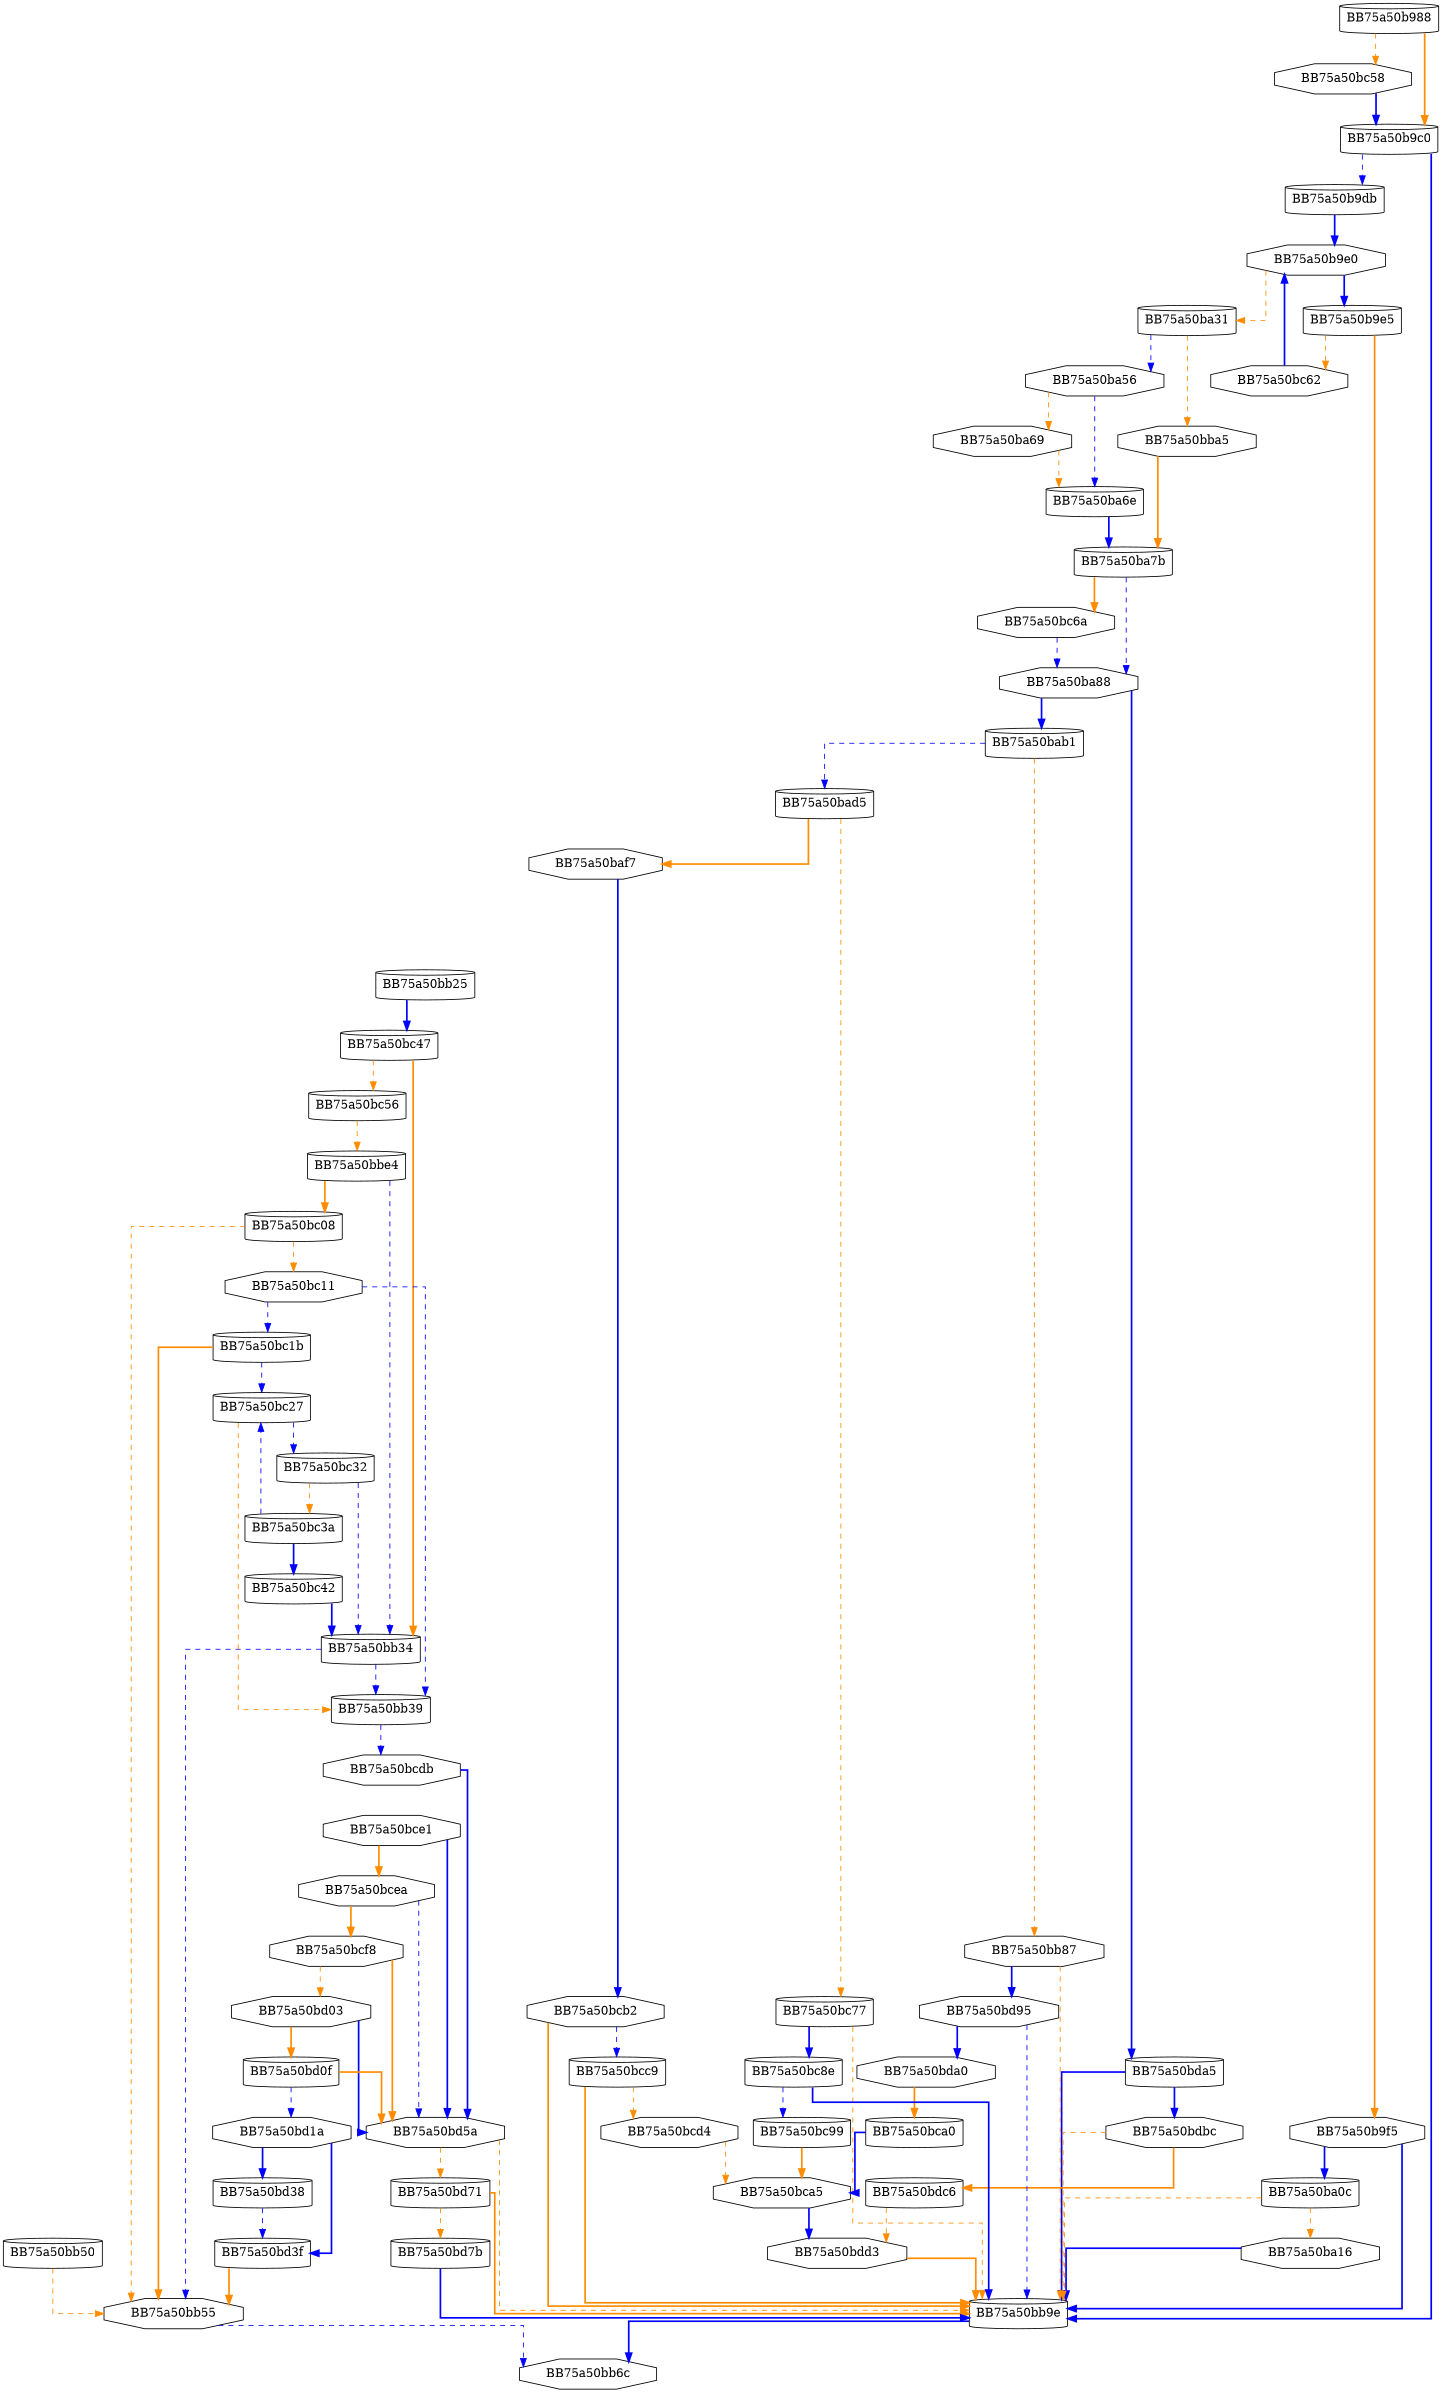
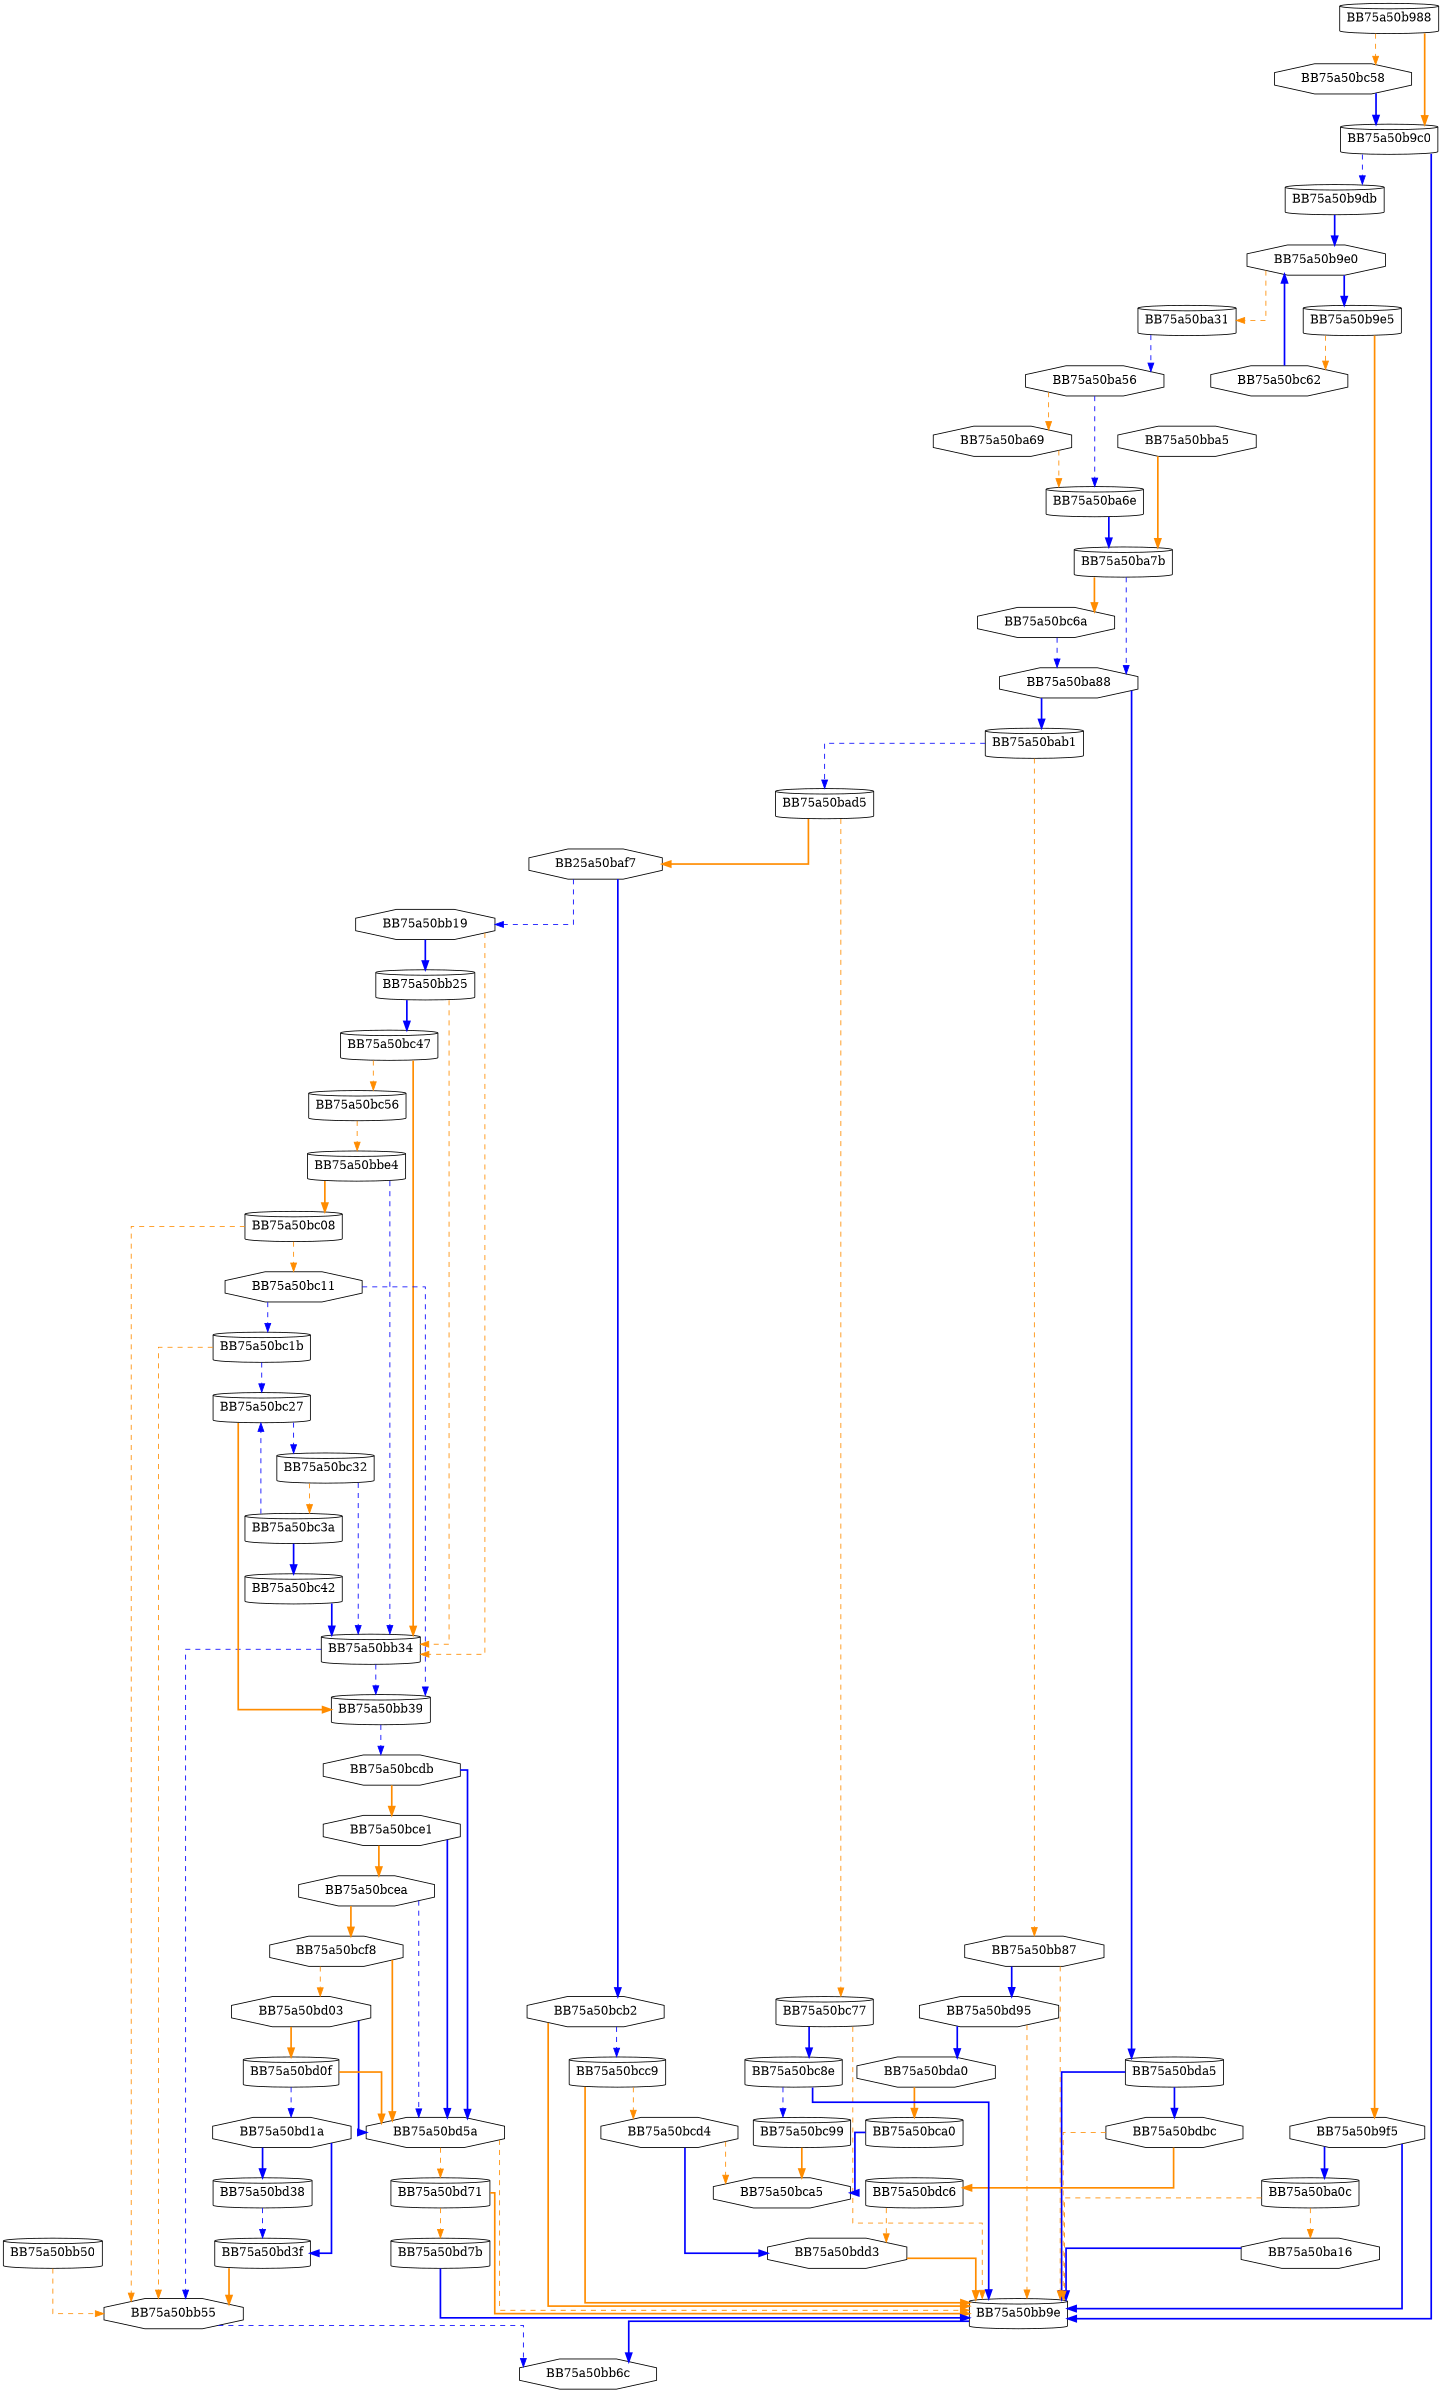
edge "BB75a50ba31" -> "BB75a50bba5": removed
node "BB75a50baf7": label "BB75a50baf7" -> "BB25a50baf7"
node "BB75a50bb19": added
edge "BB75a50bb25" -> "BB75a50bb34": added
edge "BB75a50bc27" -> "BB75a50bb39": style dashed -> bold
edge "BB75a50bc1b" -> "BB75a50bb55": style bold -> dashed
edge "BB75a50bcdb" -> "BB75a50bce1": added
edge "BB75a50bd95" -> "BB75a50bb9e": color blue -> darkorange
edge "BB75a50bca5" -> "BB75a50bdd3": now "BB75a50bcd4" -> "BB75a50bdd3"
